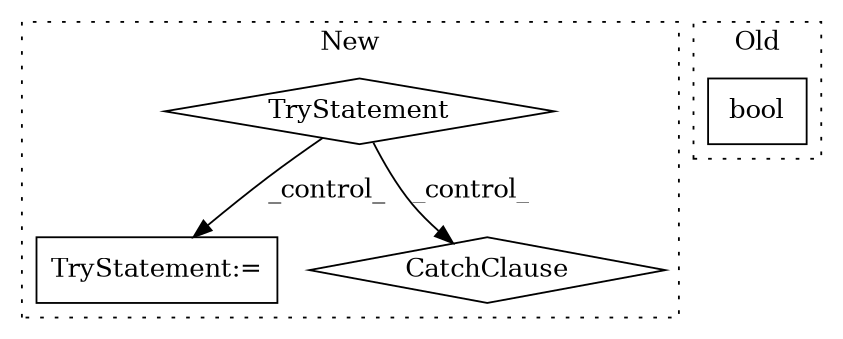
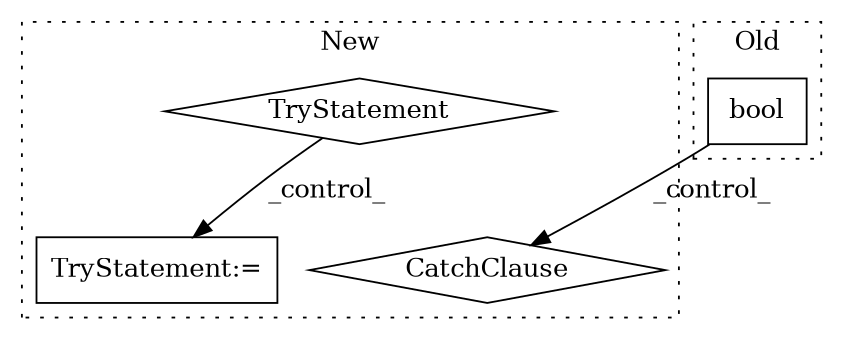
edge "TryStatement" -> "CatchClause": now "bool" -> "CatchClause"
